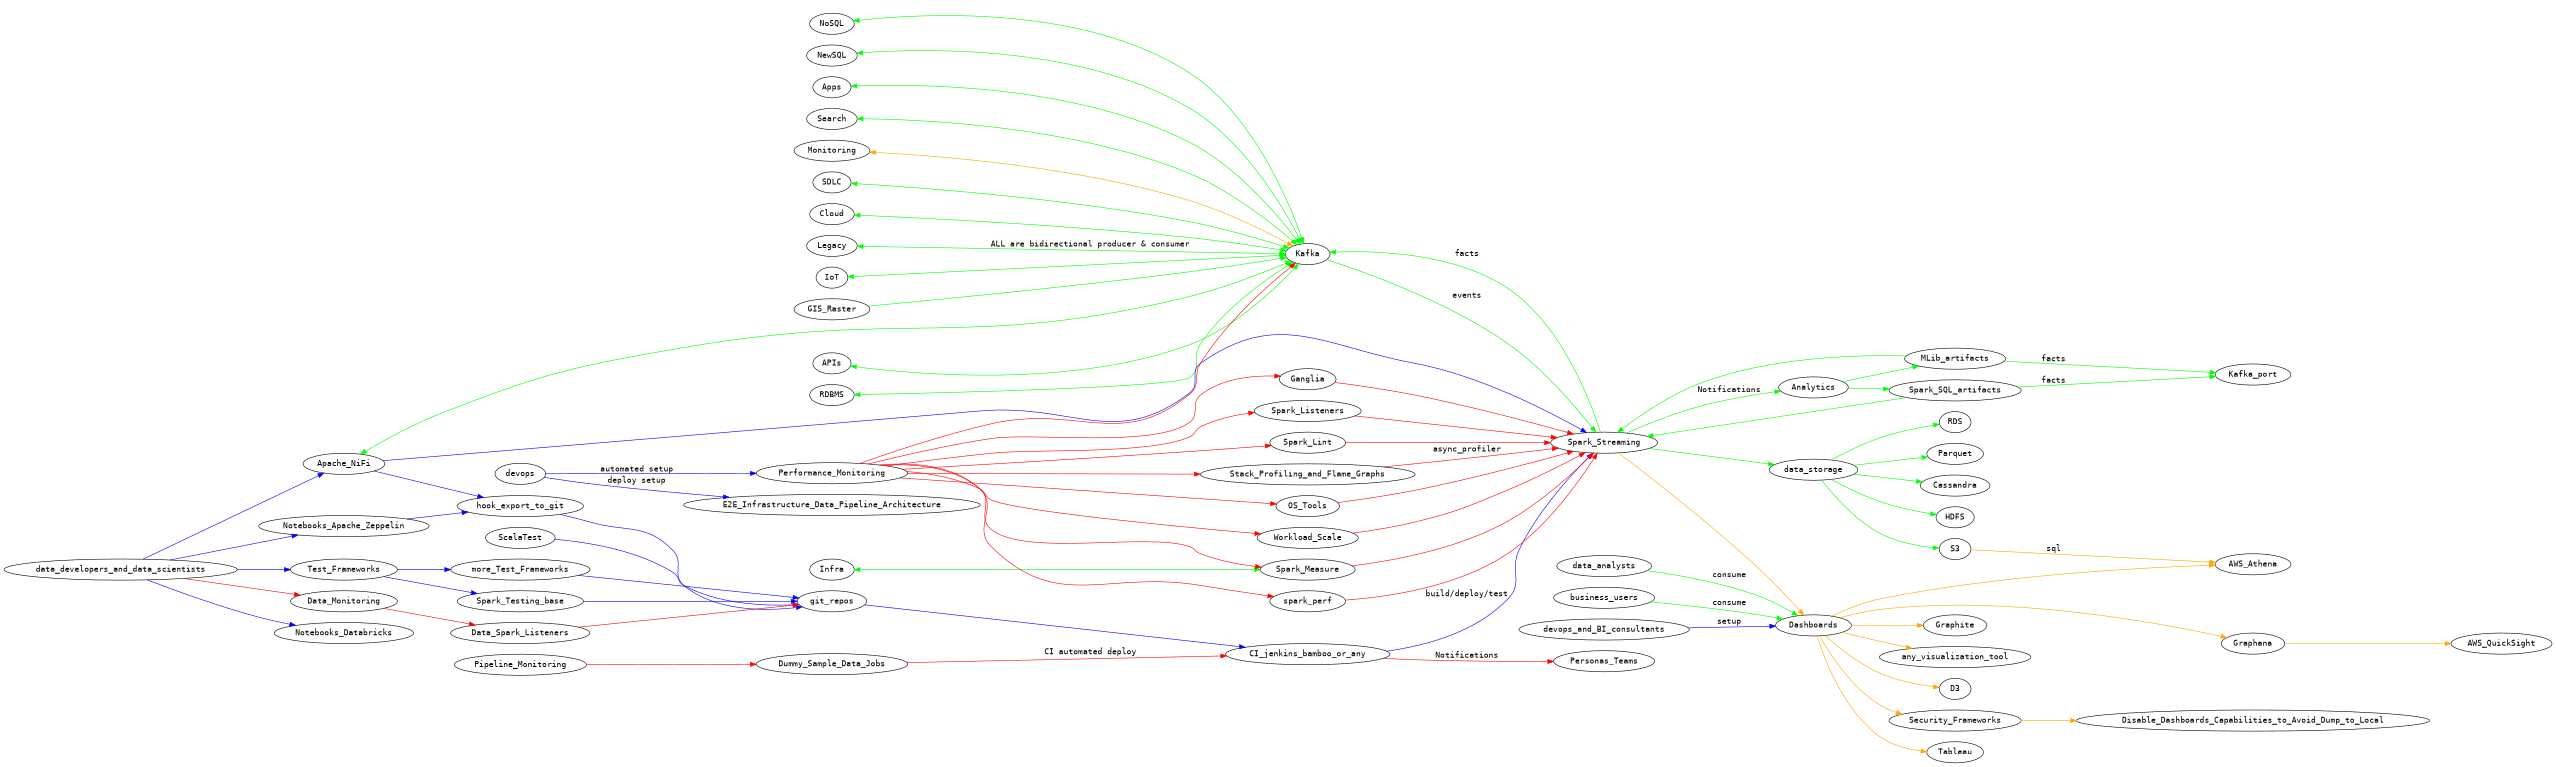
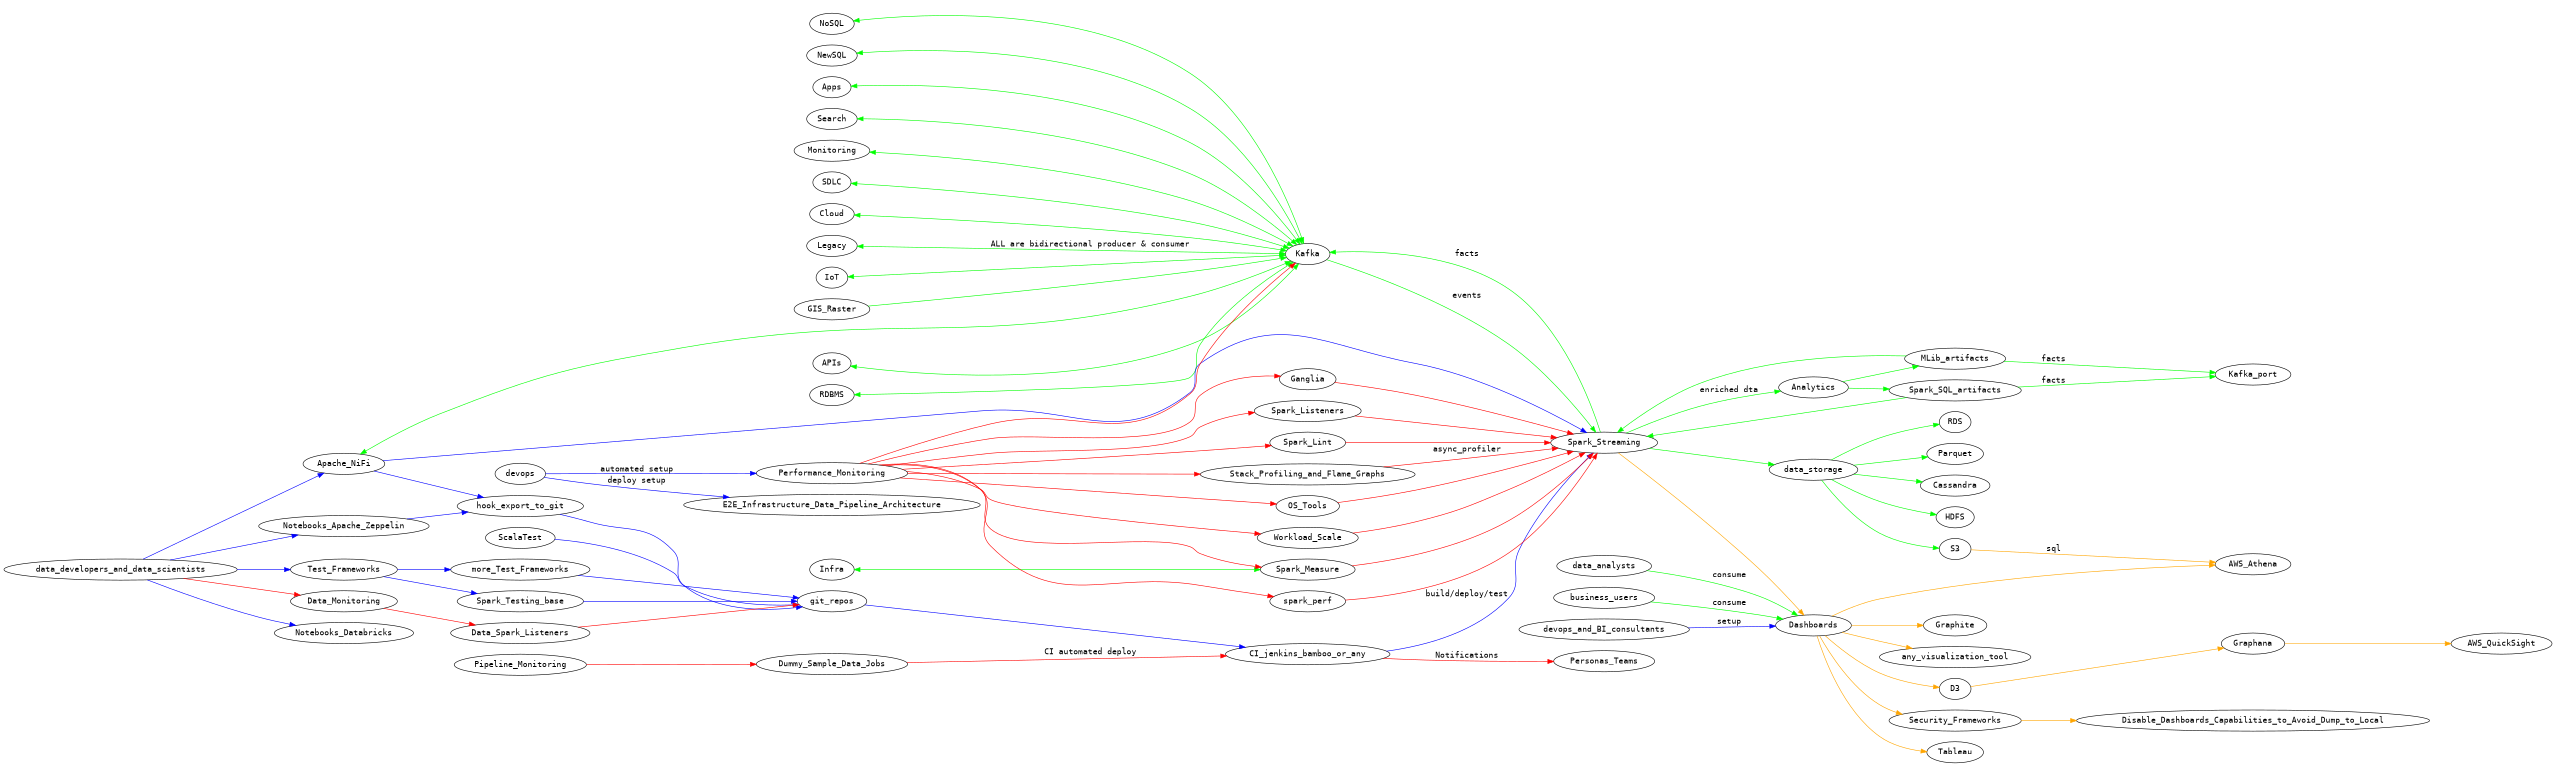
edge "Monitoring" -- "Kafka": color orange -> green
edge "Spark_Streaming" -> "Analytics": label "Notifications" -> "enriched dta"
edge "Dashboards" -> "Graphana": now "D3" -> "Graphana"
